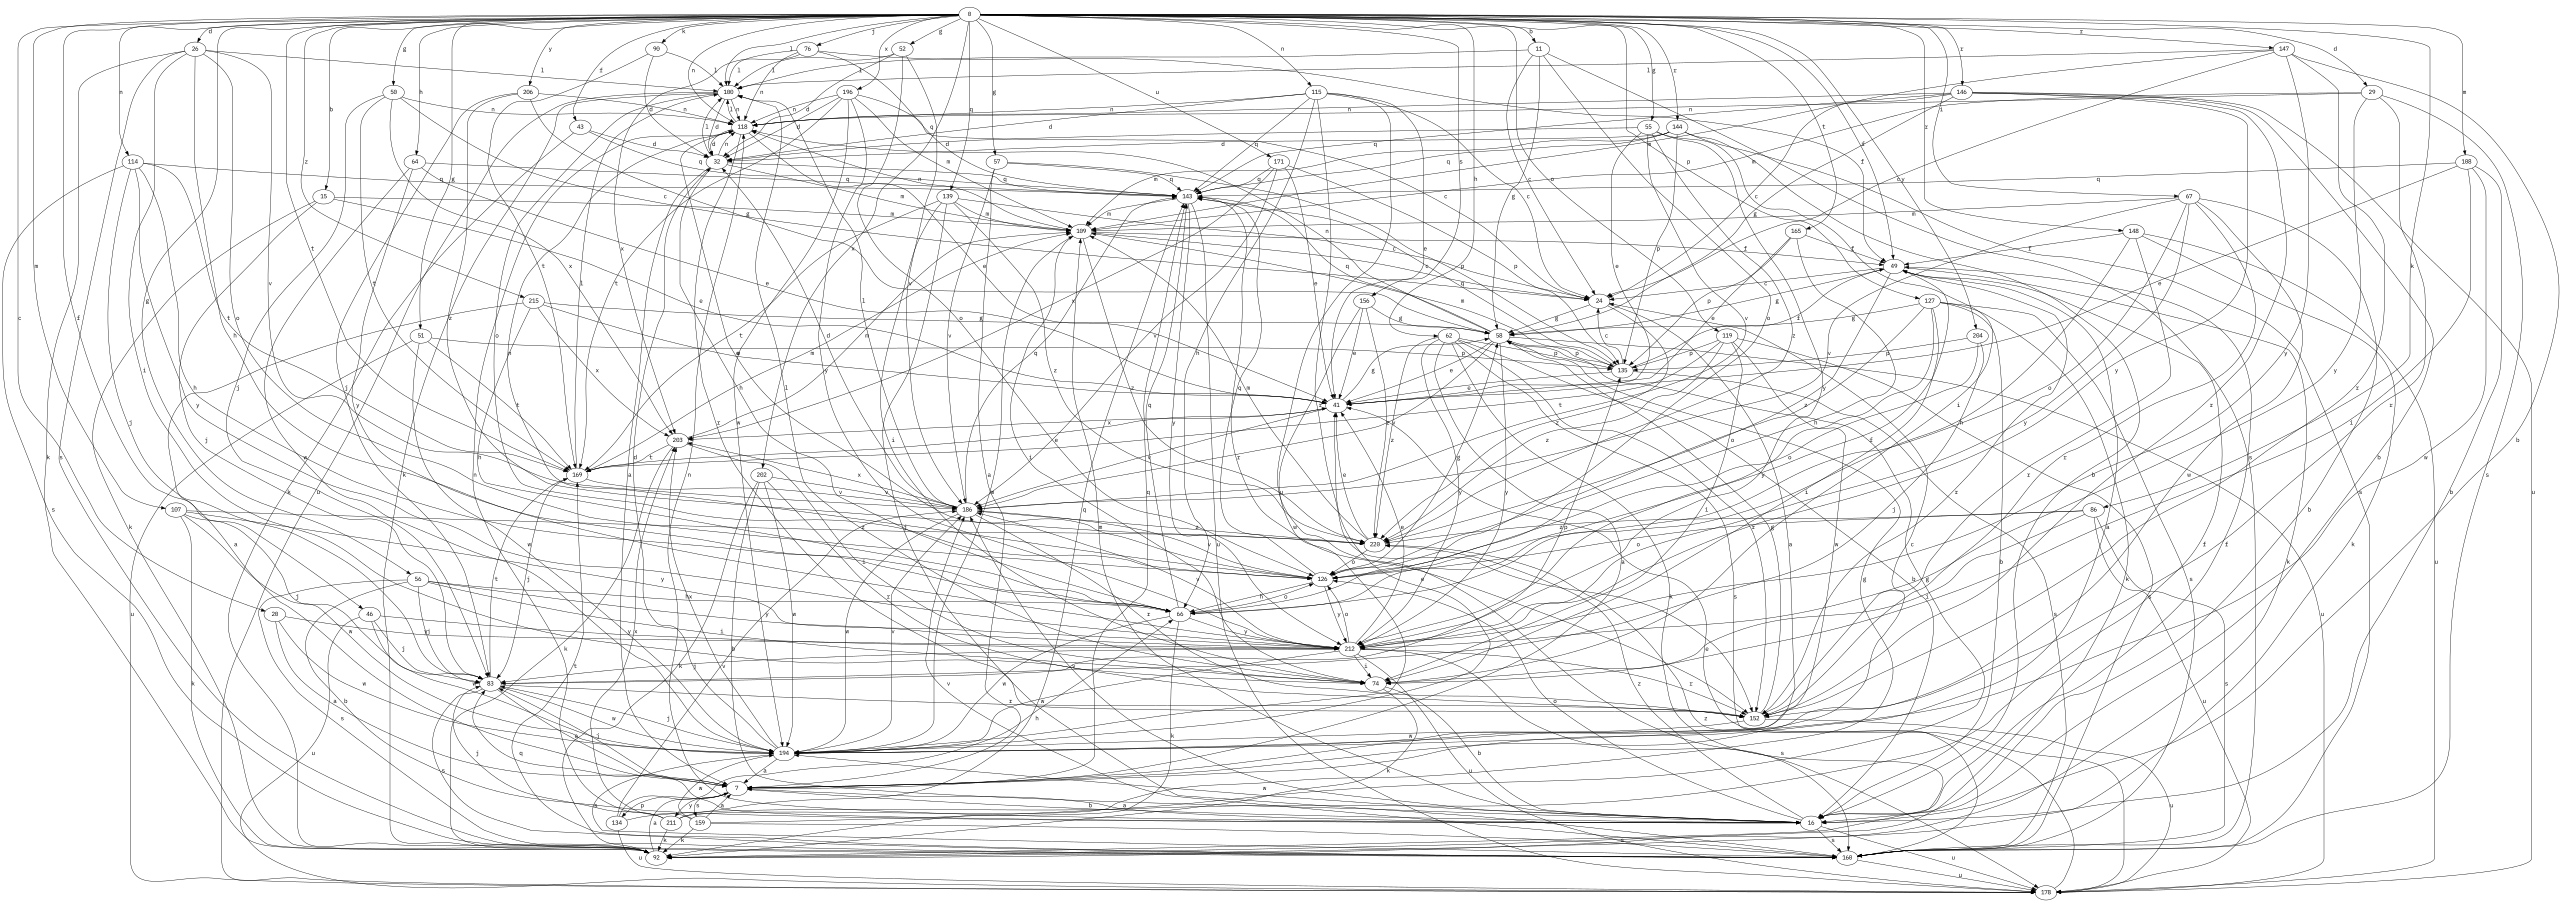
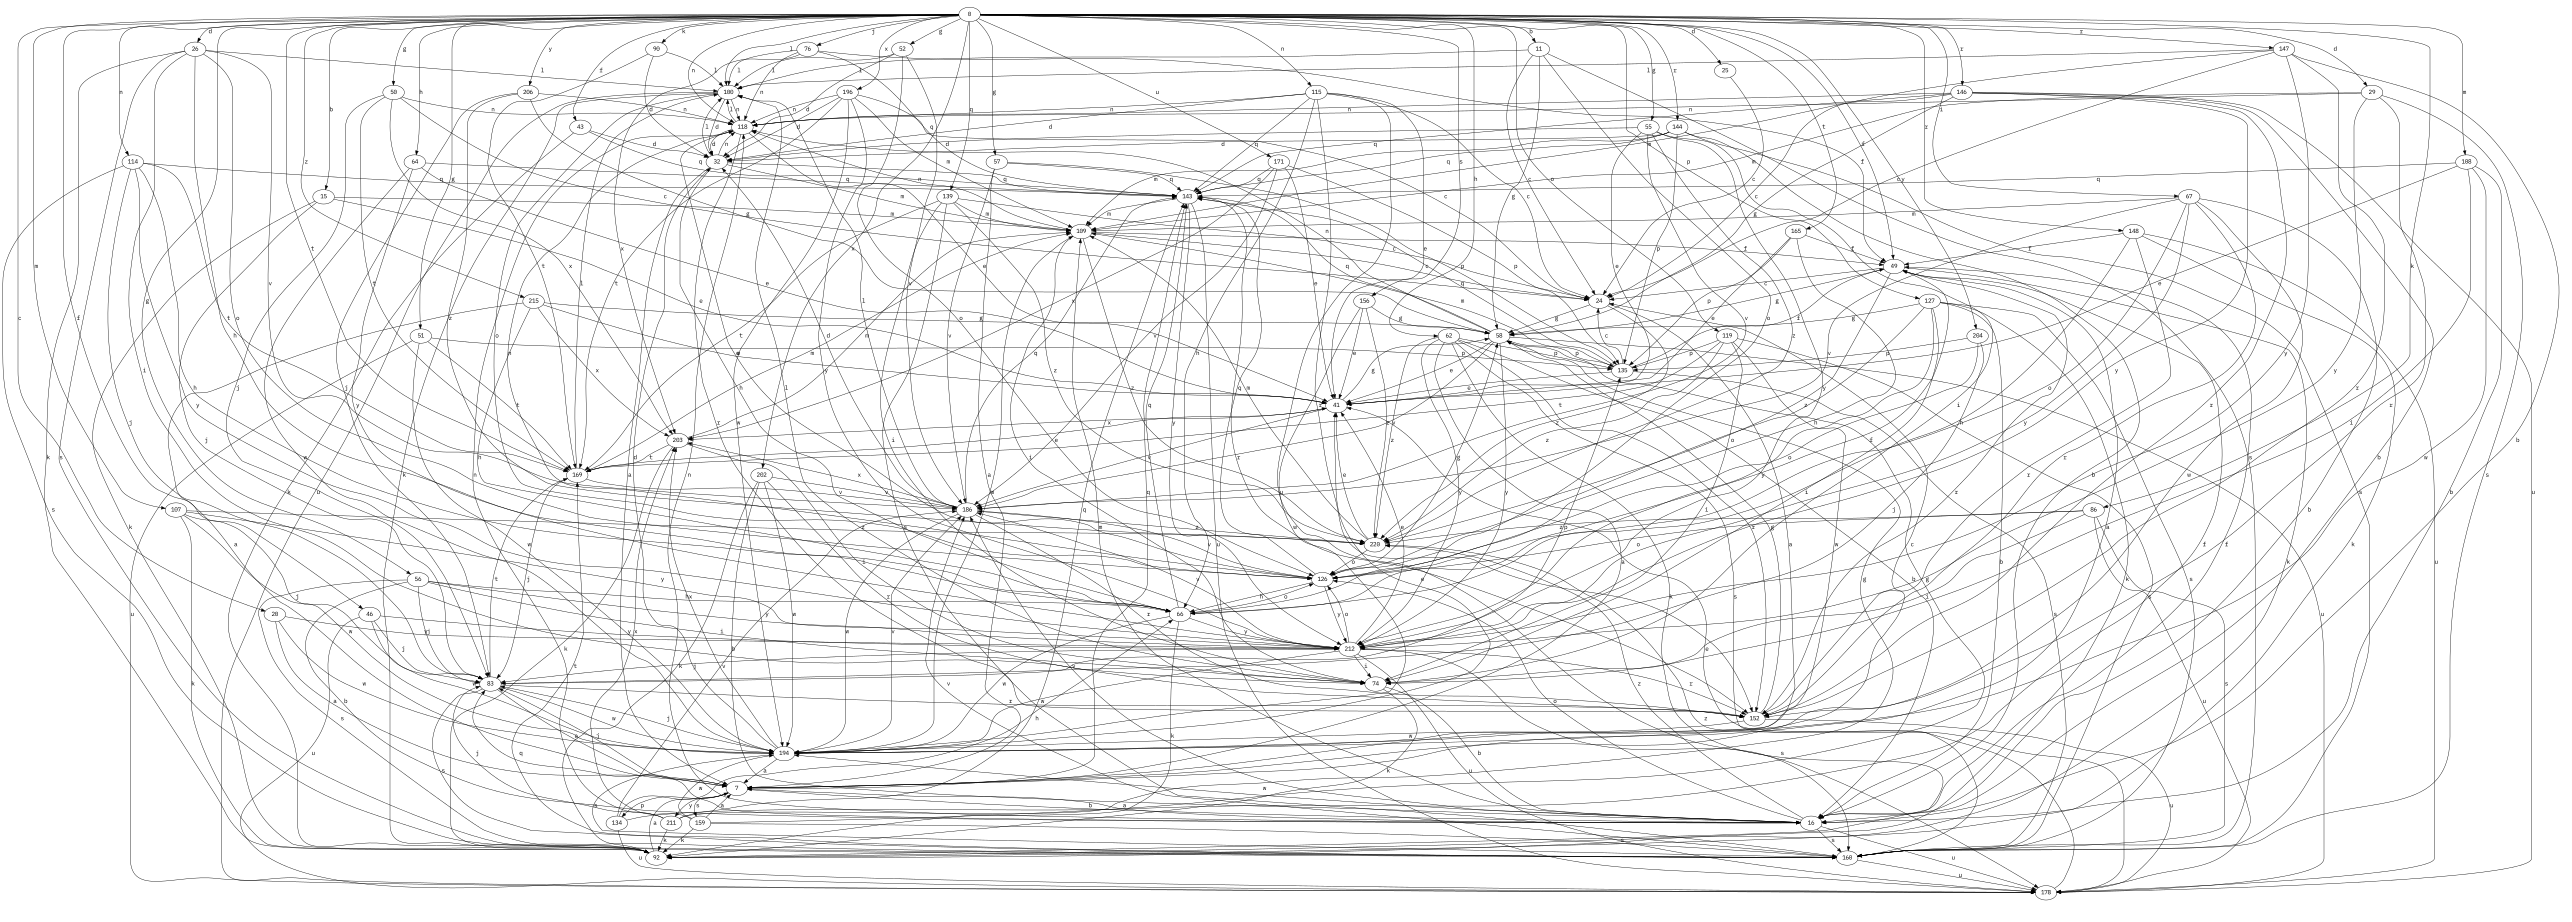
node "25": added
edge "139" -> "160": label "j" -> "s"
